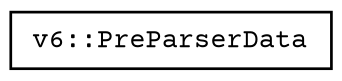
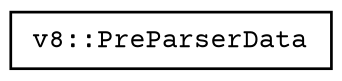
node "v6::PreParserData": label "v6::PreParserData" -> "v8::PreParserData"
